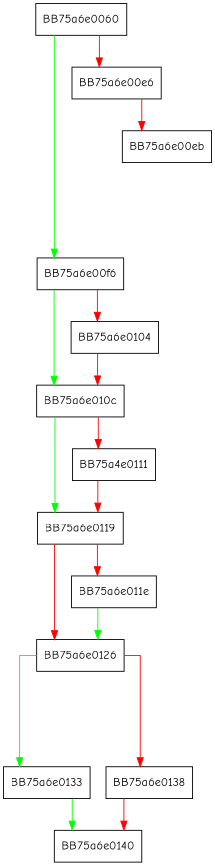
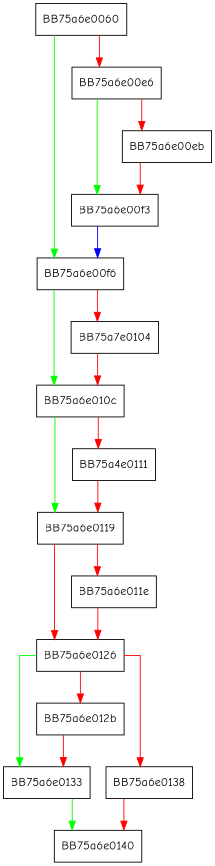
node "BB75a6e00f3": added
node "BB75a6e0104": label "BB75a6e0104" -> "BB75a7e0104"
edge "BB75a6e011e" -> "BB75a6e0126": color green -> red
node "BB75a6e012b": added
